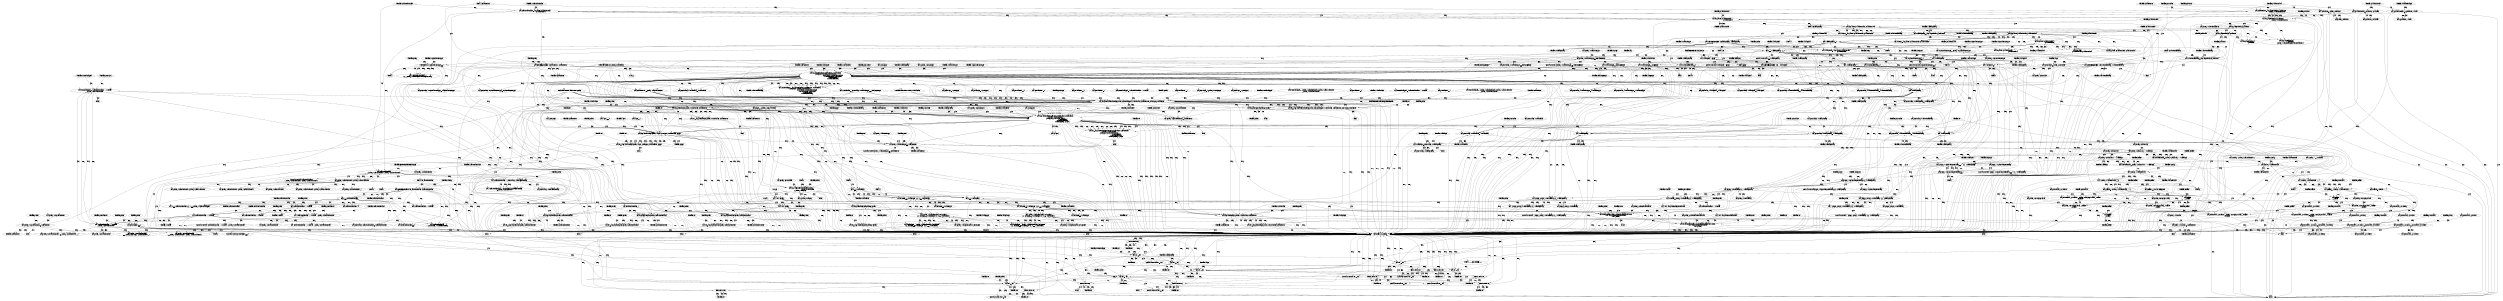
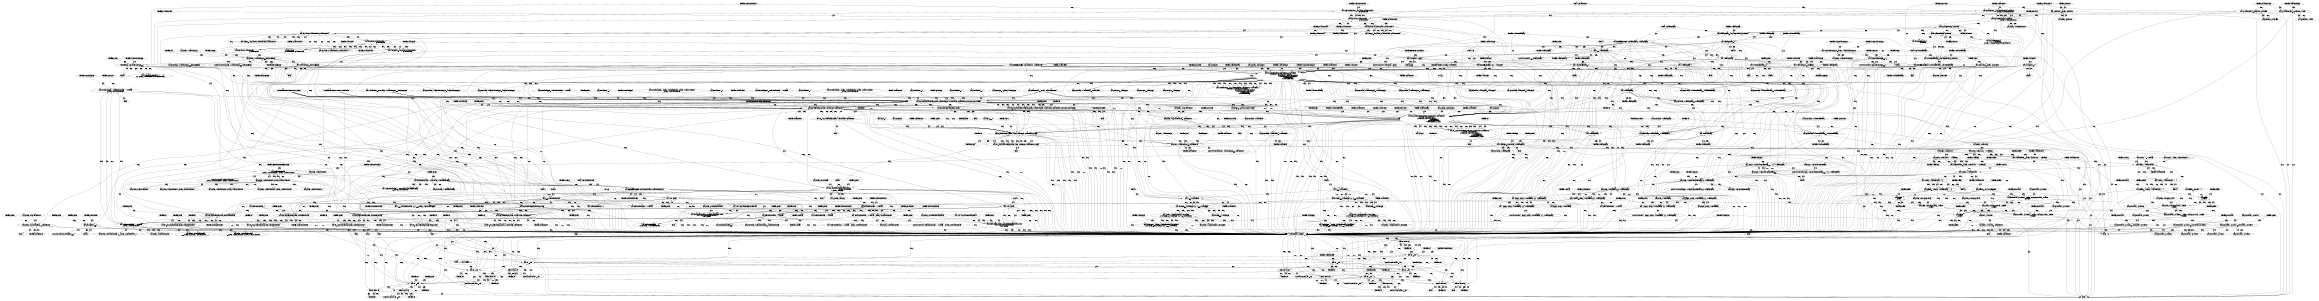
node "(Call,prev_slice_err = 0)": removed
edge "(Call,ps_trns_addr->pu1_mb_v)" -> "(Call,ps_trns_addr->pu1_mb_v = ps_trns_addr->pu1_dest_v)": reversed
